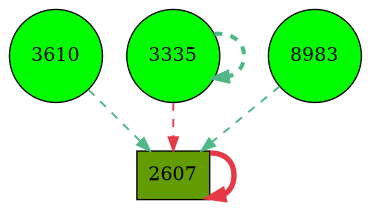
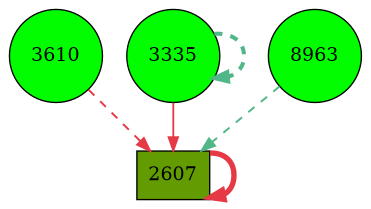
node "8983": label "8983" -> "8963"
edge "3610" -> "2607": color #52b788 -> #e63946
edge "3335" -> "2607": style dashed -> solid
